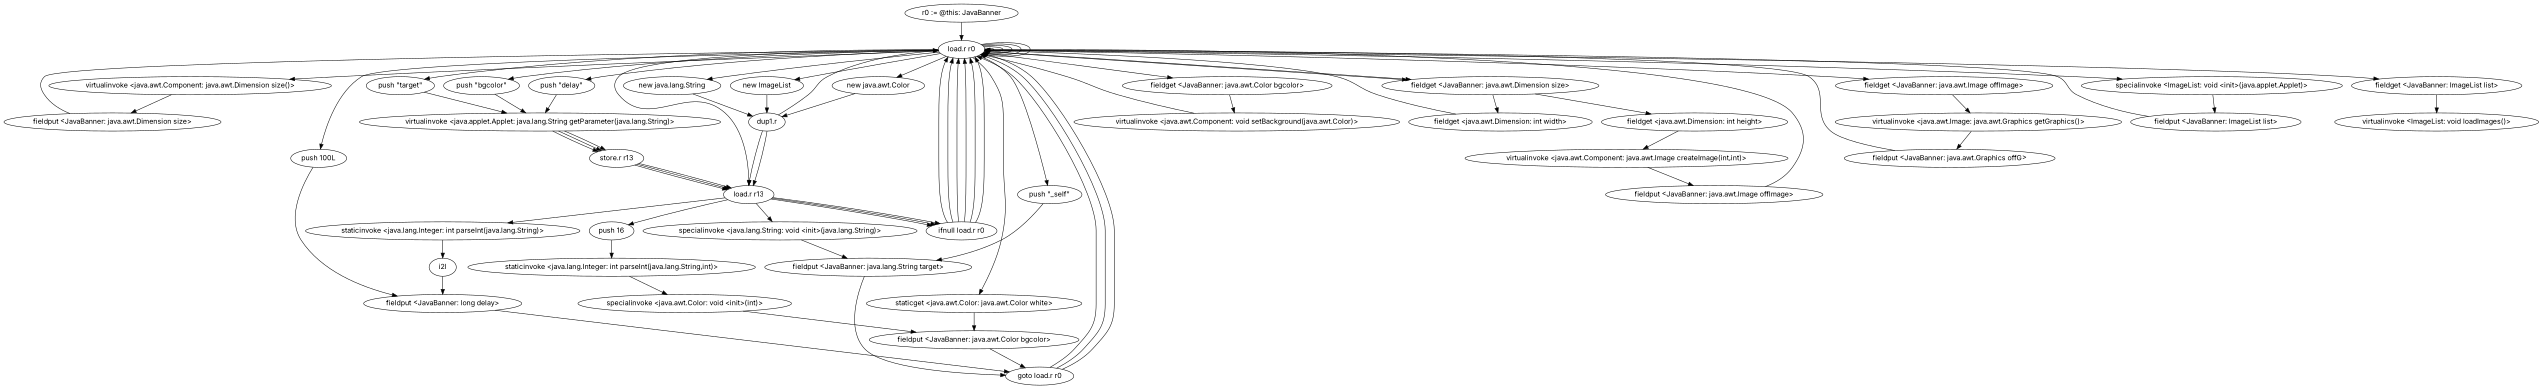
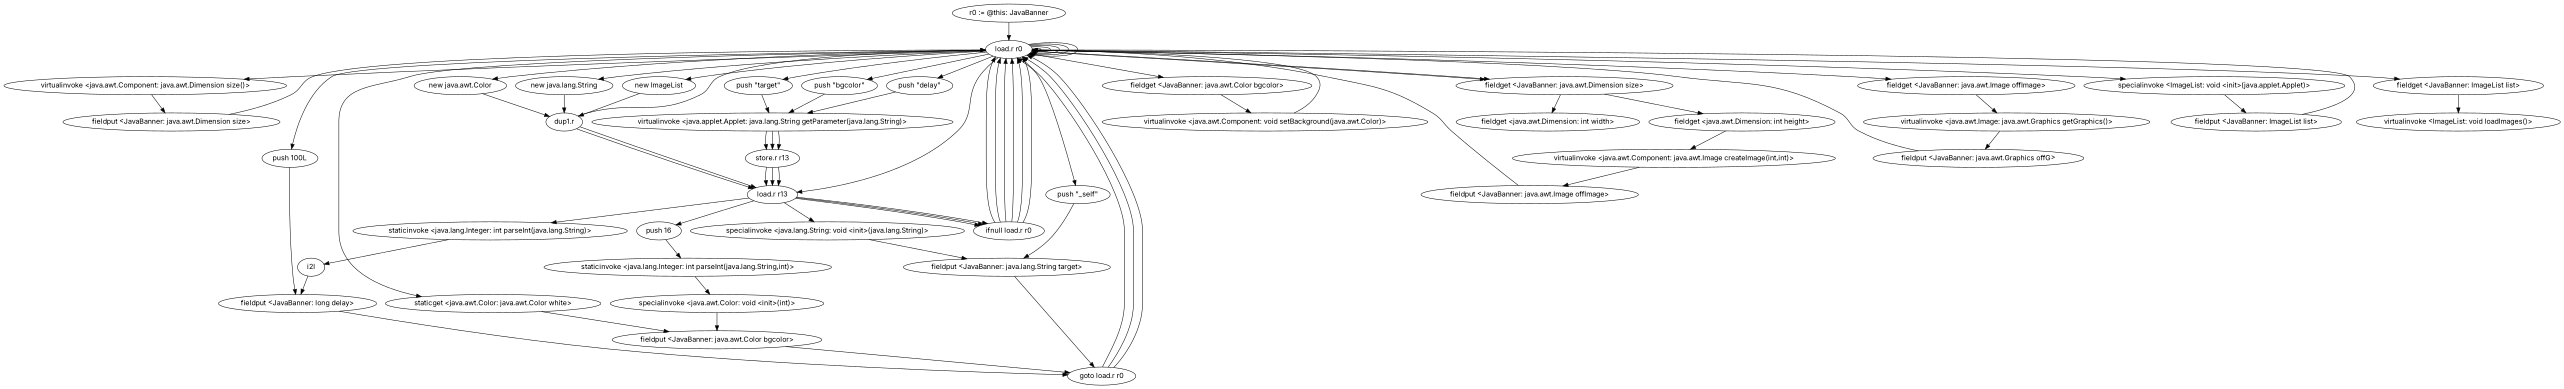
edge "fieldget <java.awt.Dimension: int width>" -> "load.r r0": removed
